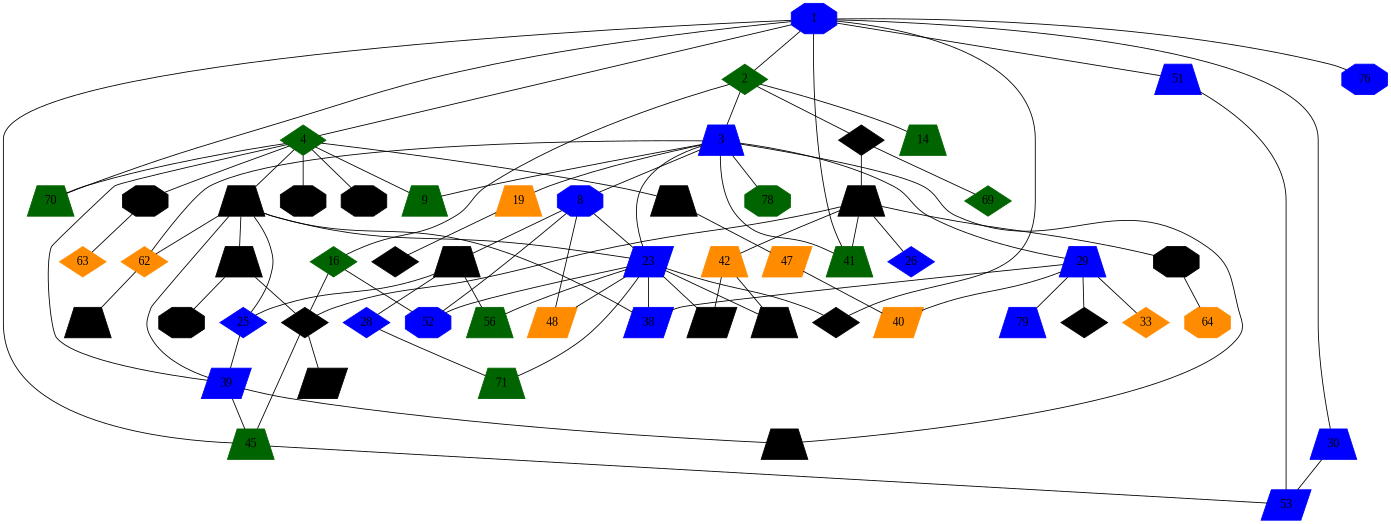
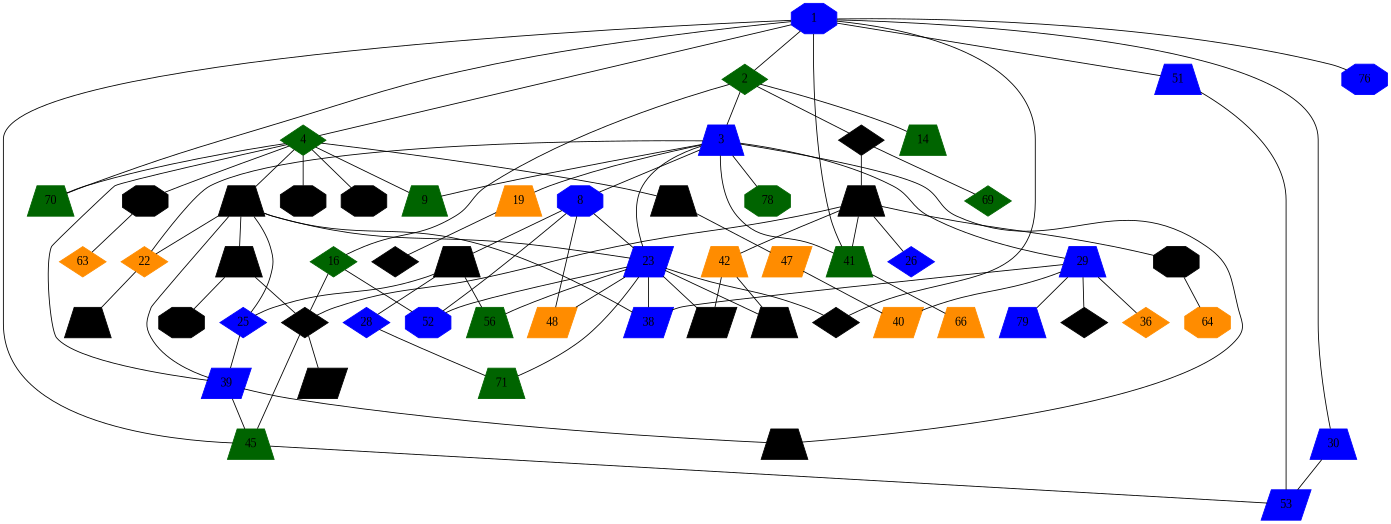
node "62": label "62" -> "22"
node "66": added
node "33": label "33" -> "36"
